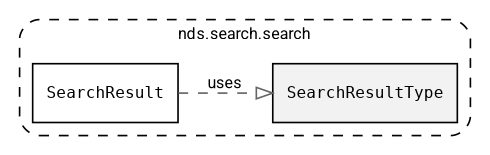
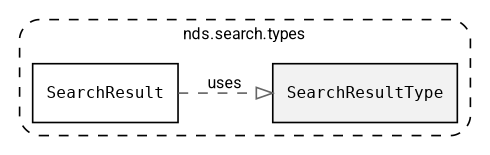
cluster "nds.search.search": label "nds.search.search" -> "nds.search.types"
